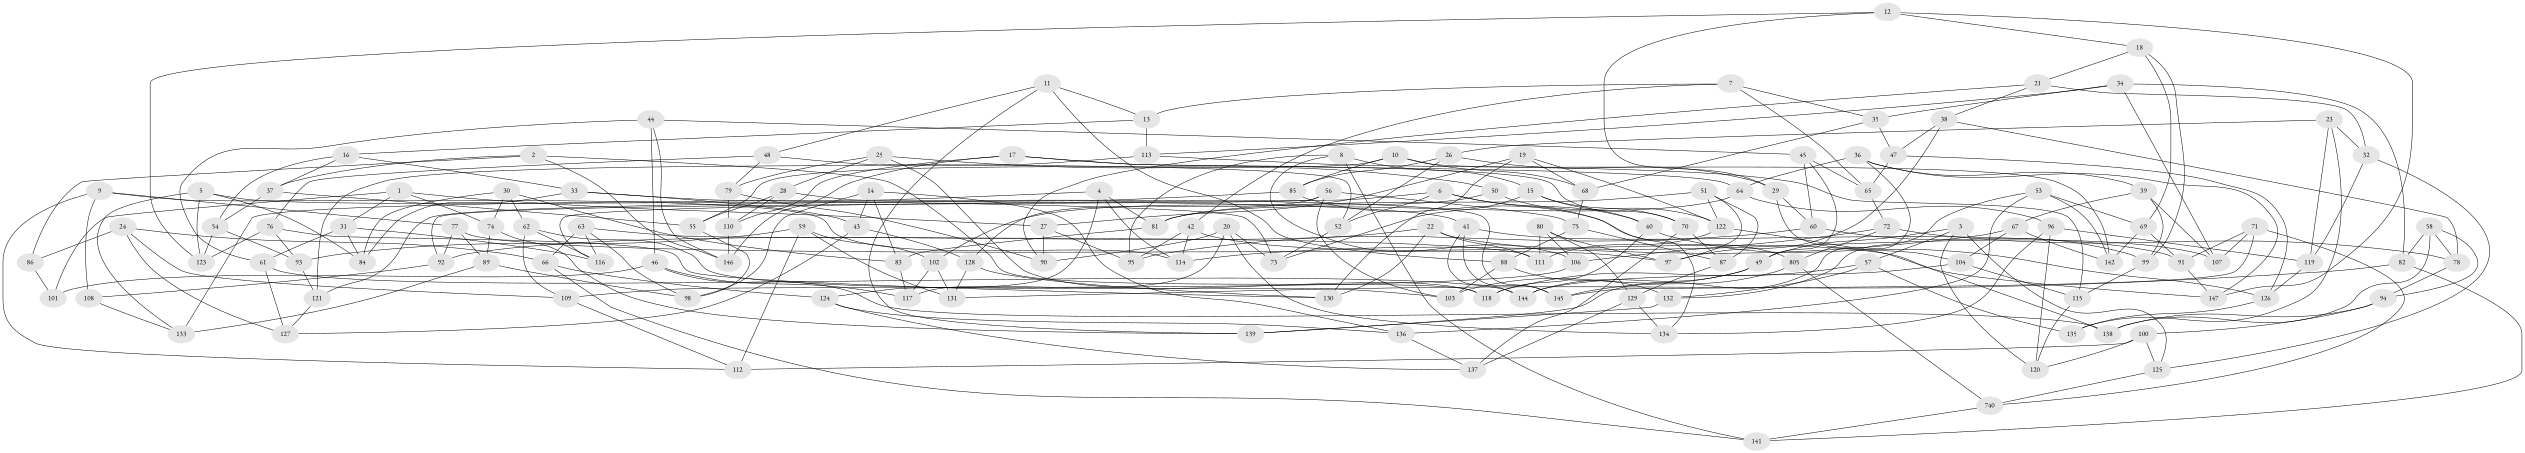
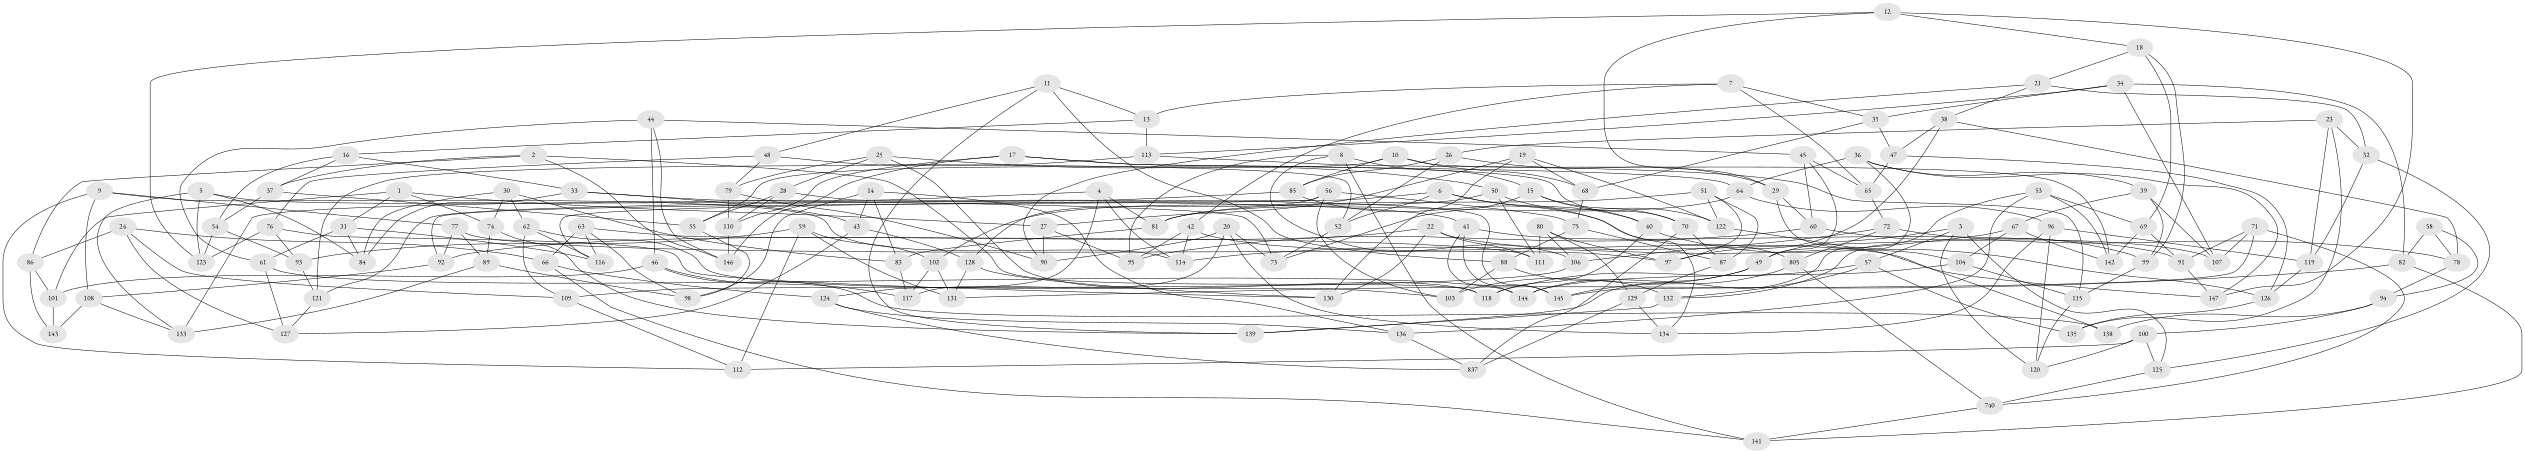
edge "122" -- "111": now "50" -- "111"
edge "58" -- "138": removed
node "143": added
node "137": label "137" -> "837"
